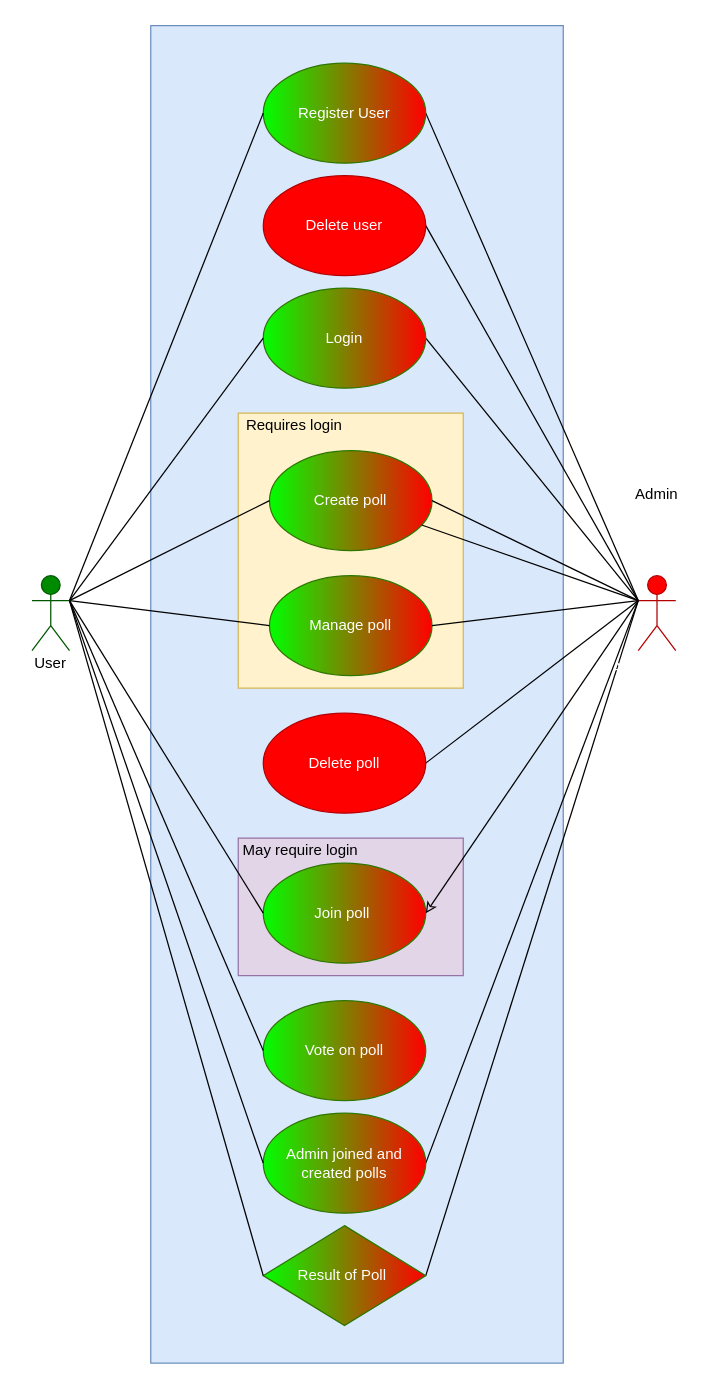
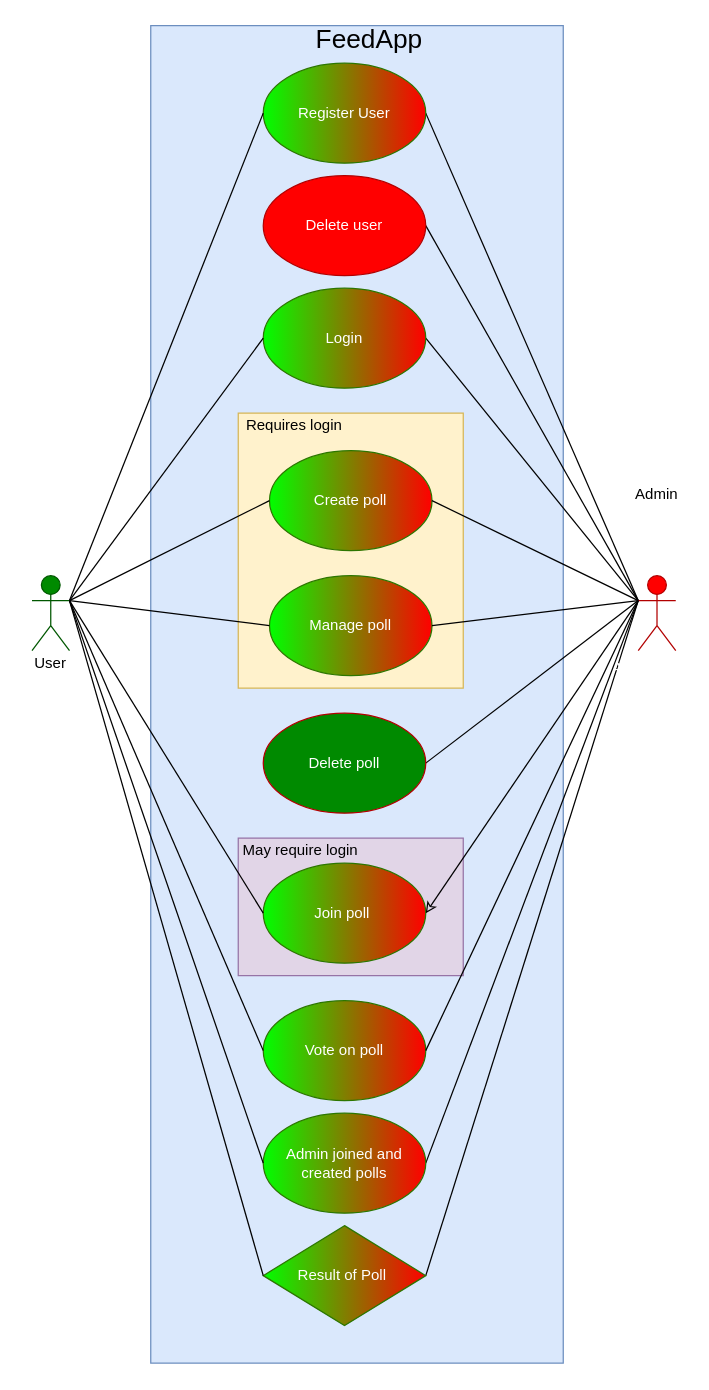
node "FeedApp": added
edge "Create poll" -- "Administrator": now "Vote on poll" -- "Administrator"
node "Delete poll": fillcolor #ff0000 -> #008a00
